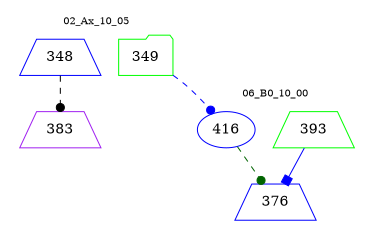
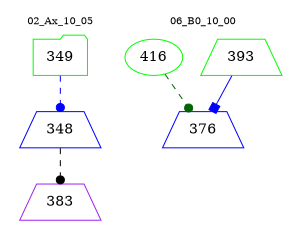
edge "349" -> "416": now "349" -> "348"
node "416": color blue -> green
